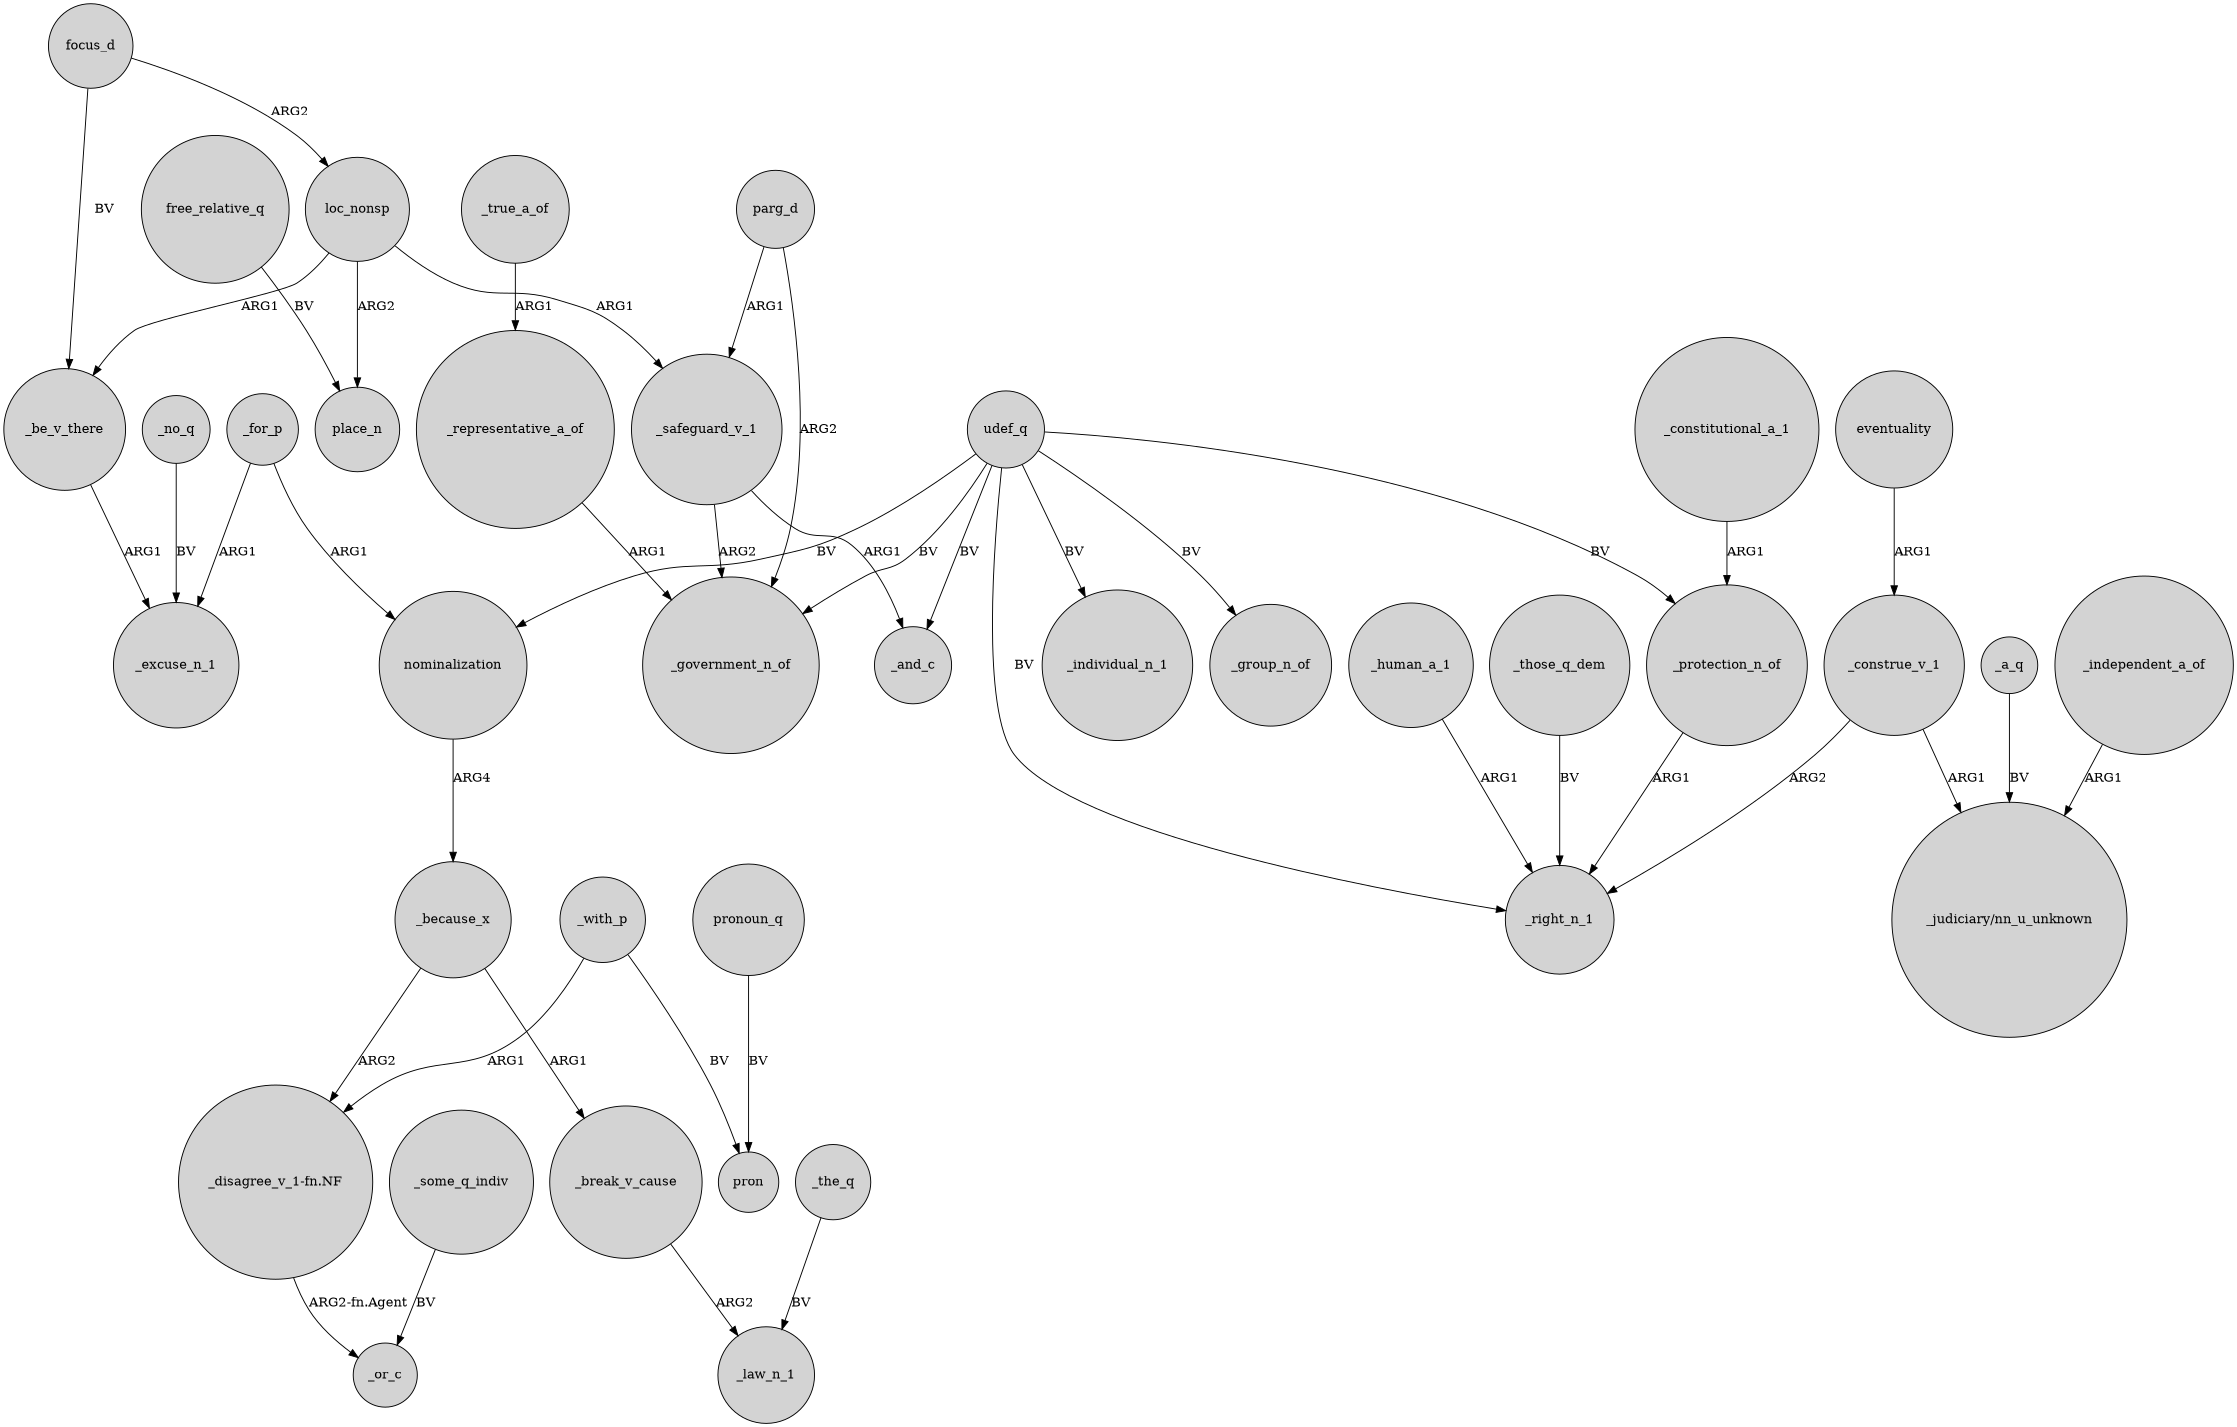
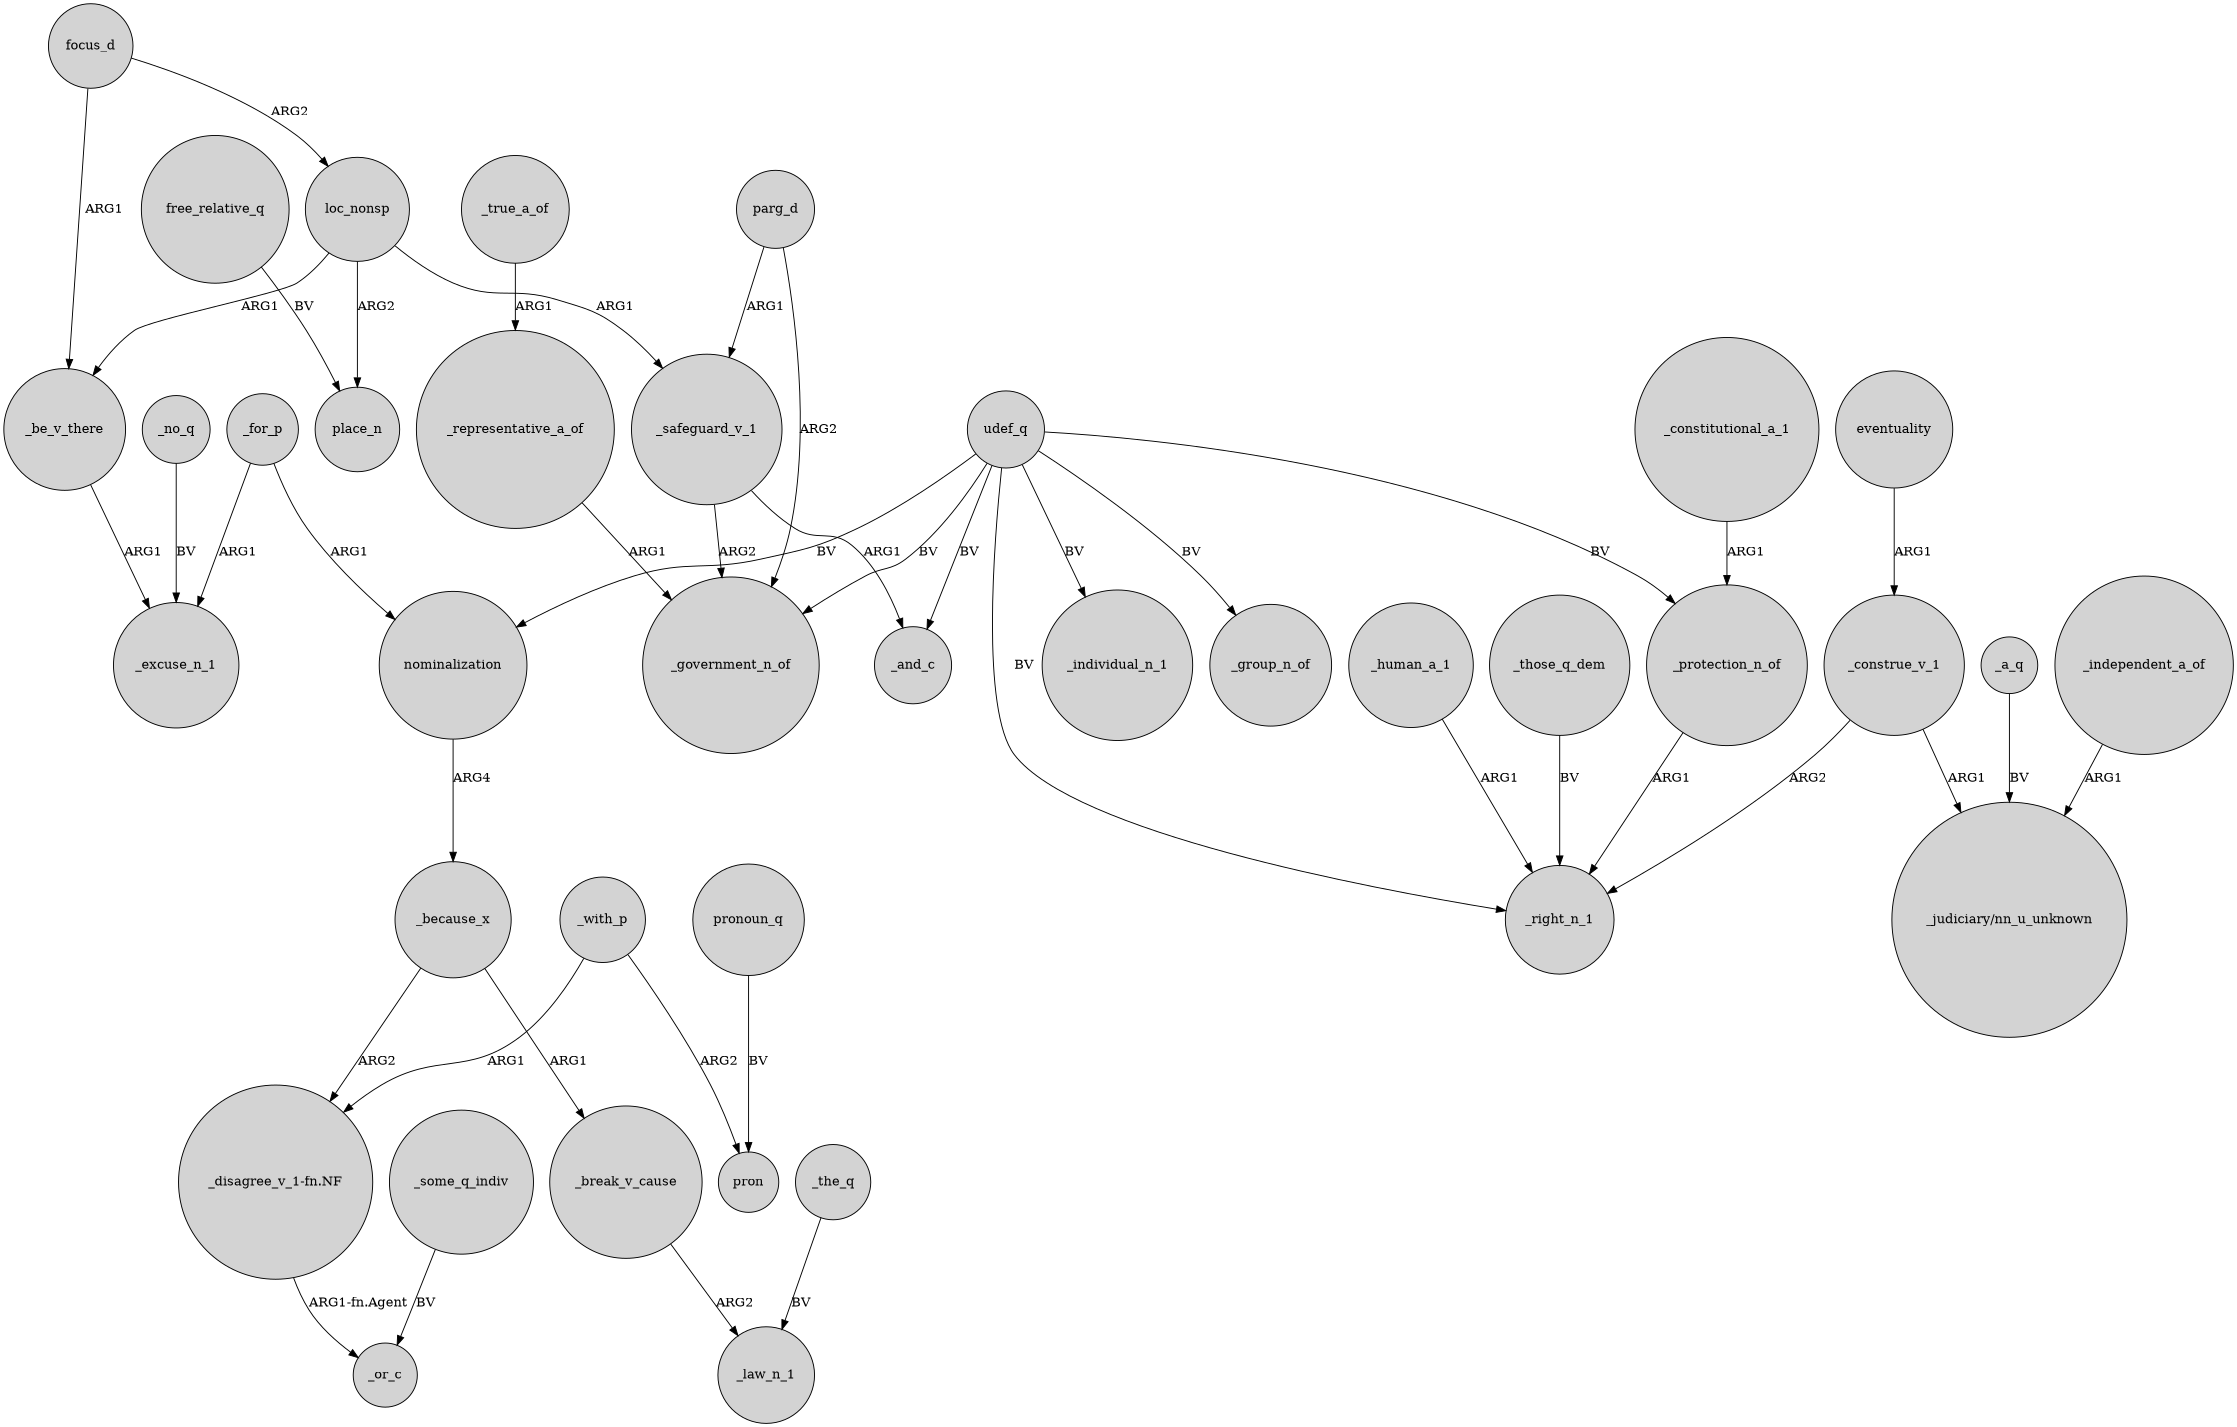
edge "focus_d" -> "_be_v_there": label "BV" -> "ARG1"
edge "_with_p" -> "pron": label "BV" -> "ARG2"
edge "_disagree_v_1-fn.NF" -> "_or_c": label "ARG2-fn.Agent" -> "ARG1-fn.Agent"
